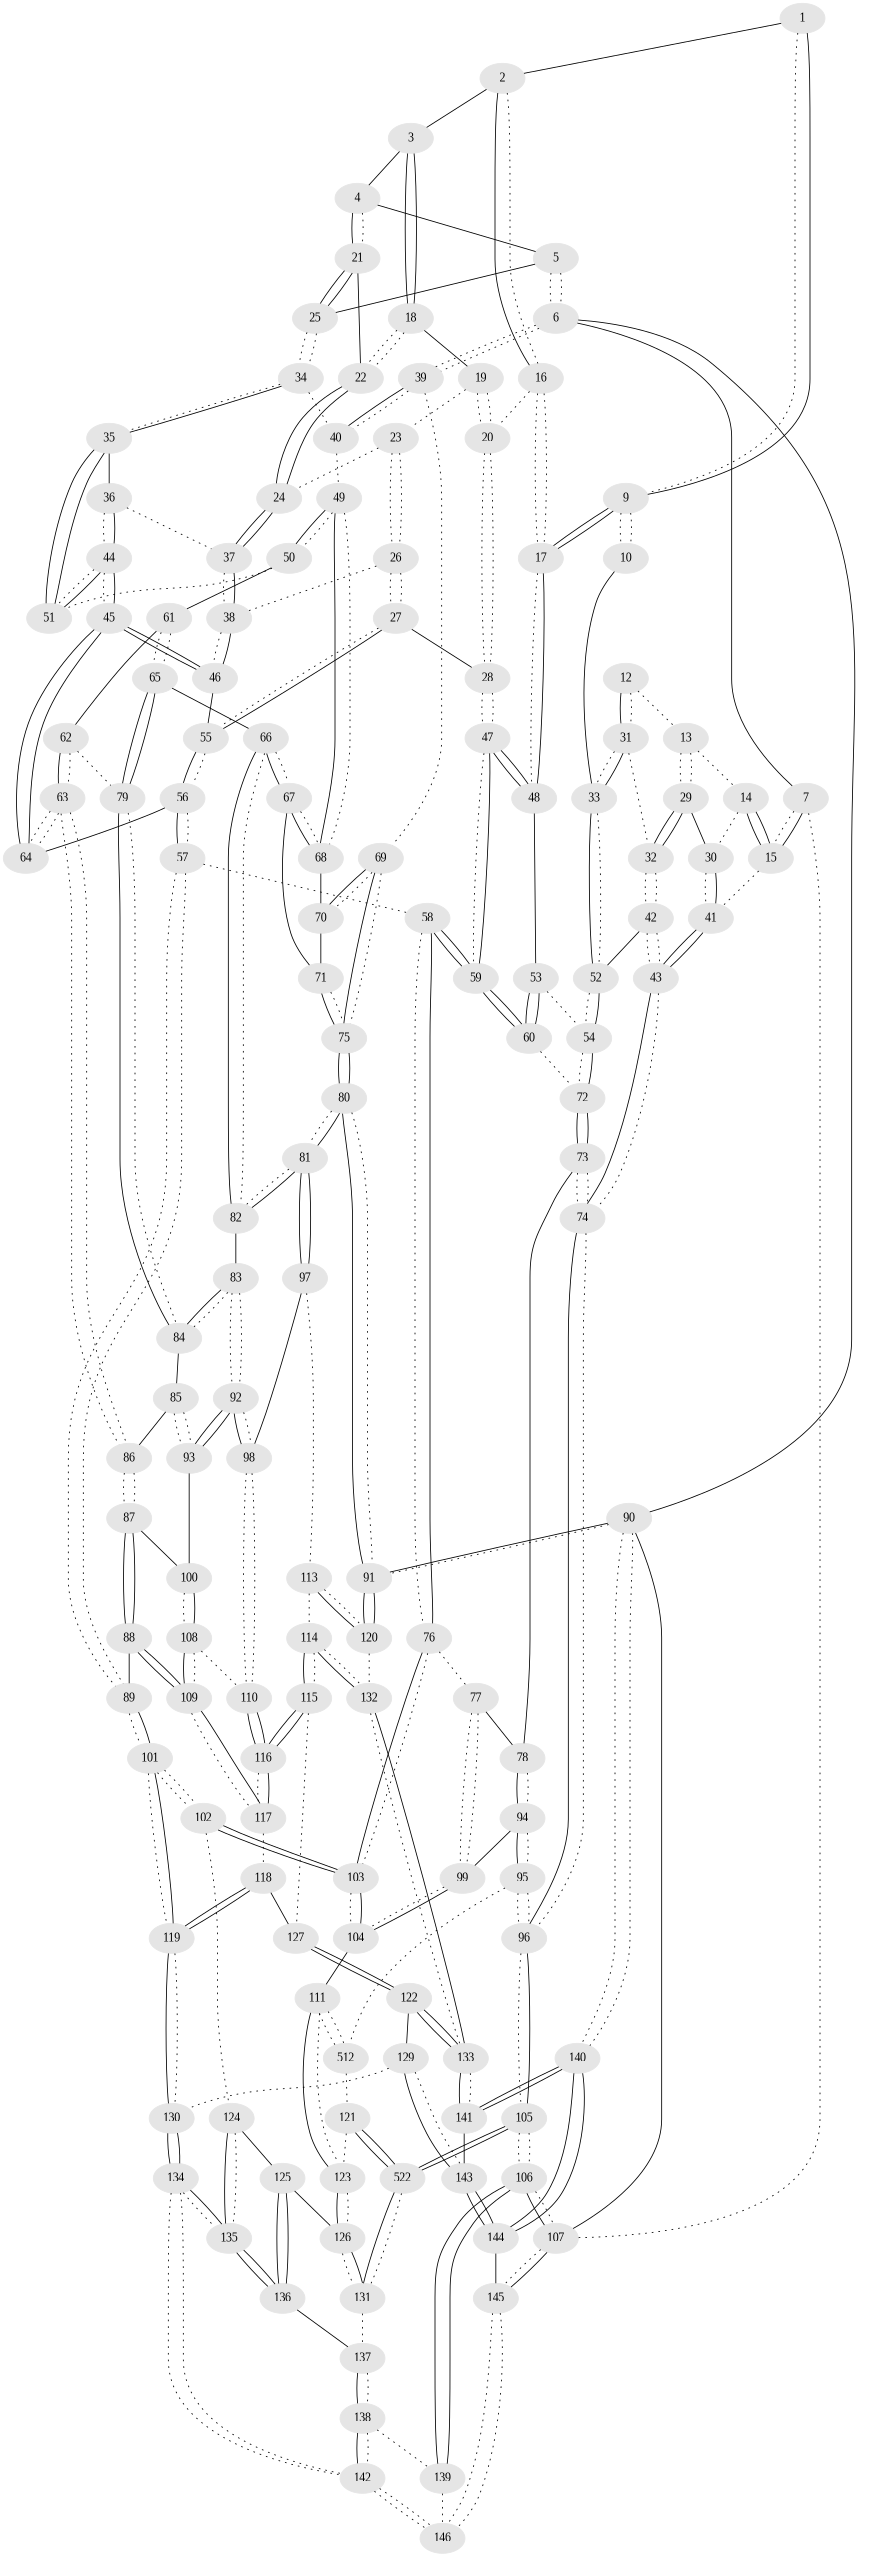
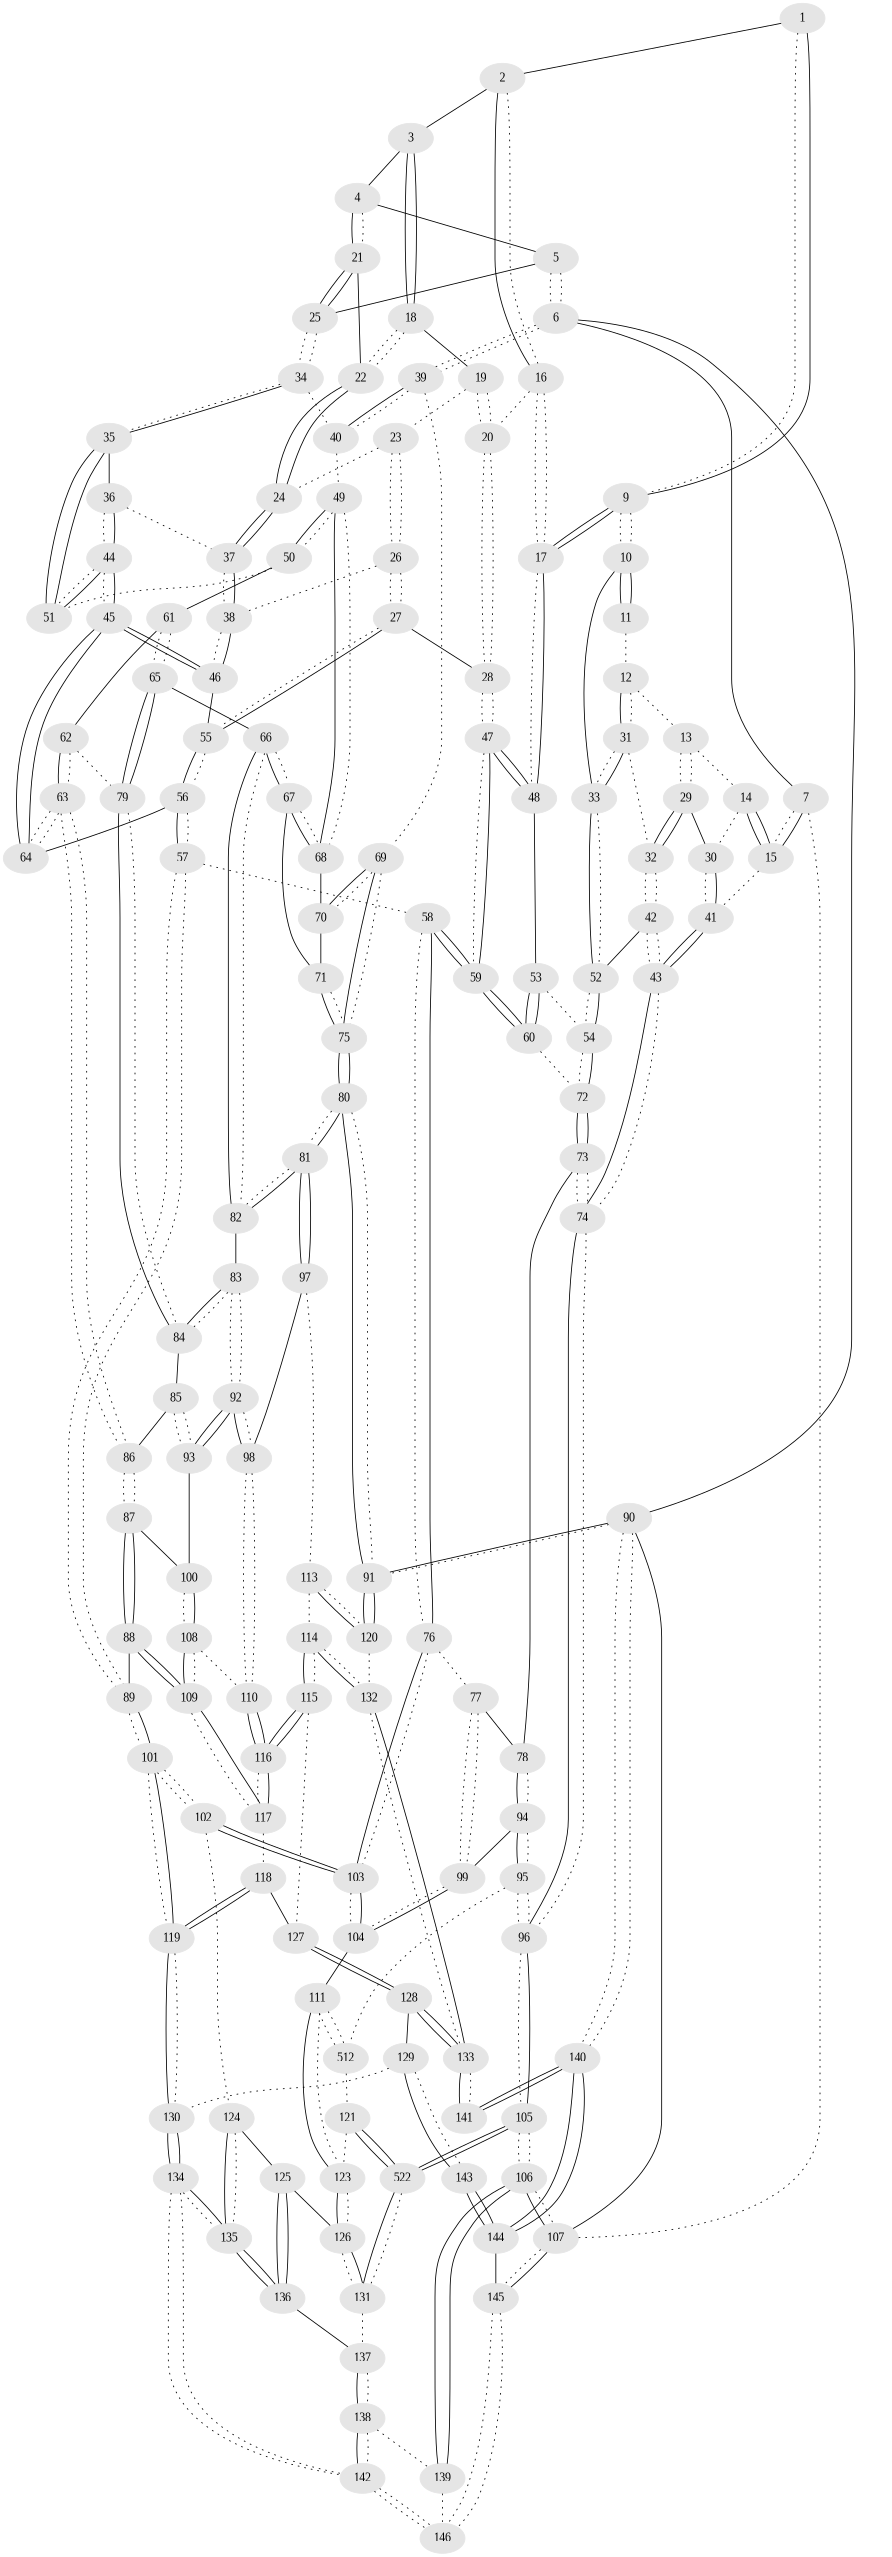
node "11": added
node "122": label "122" -> "128"
edge "141" -- "143": removed
